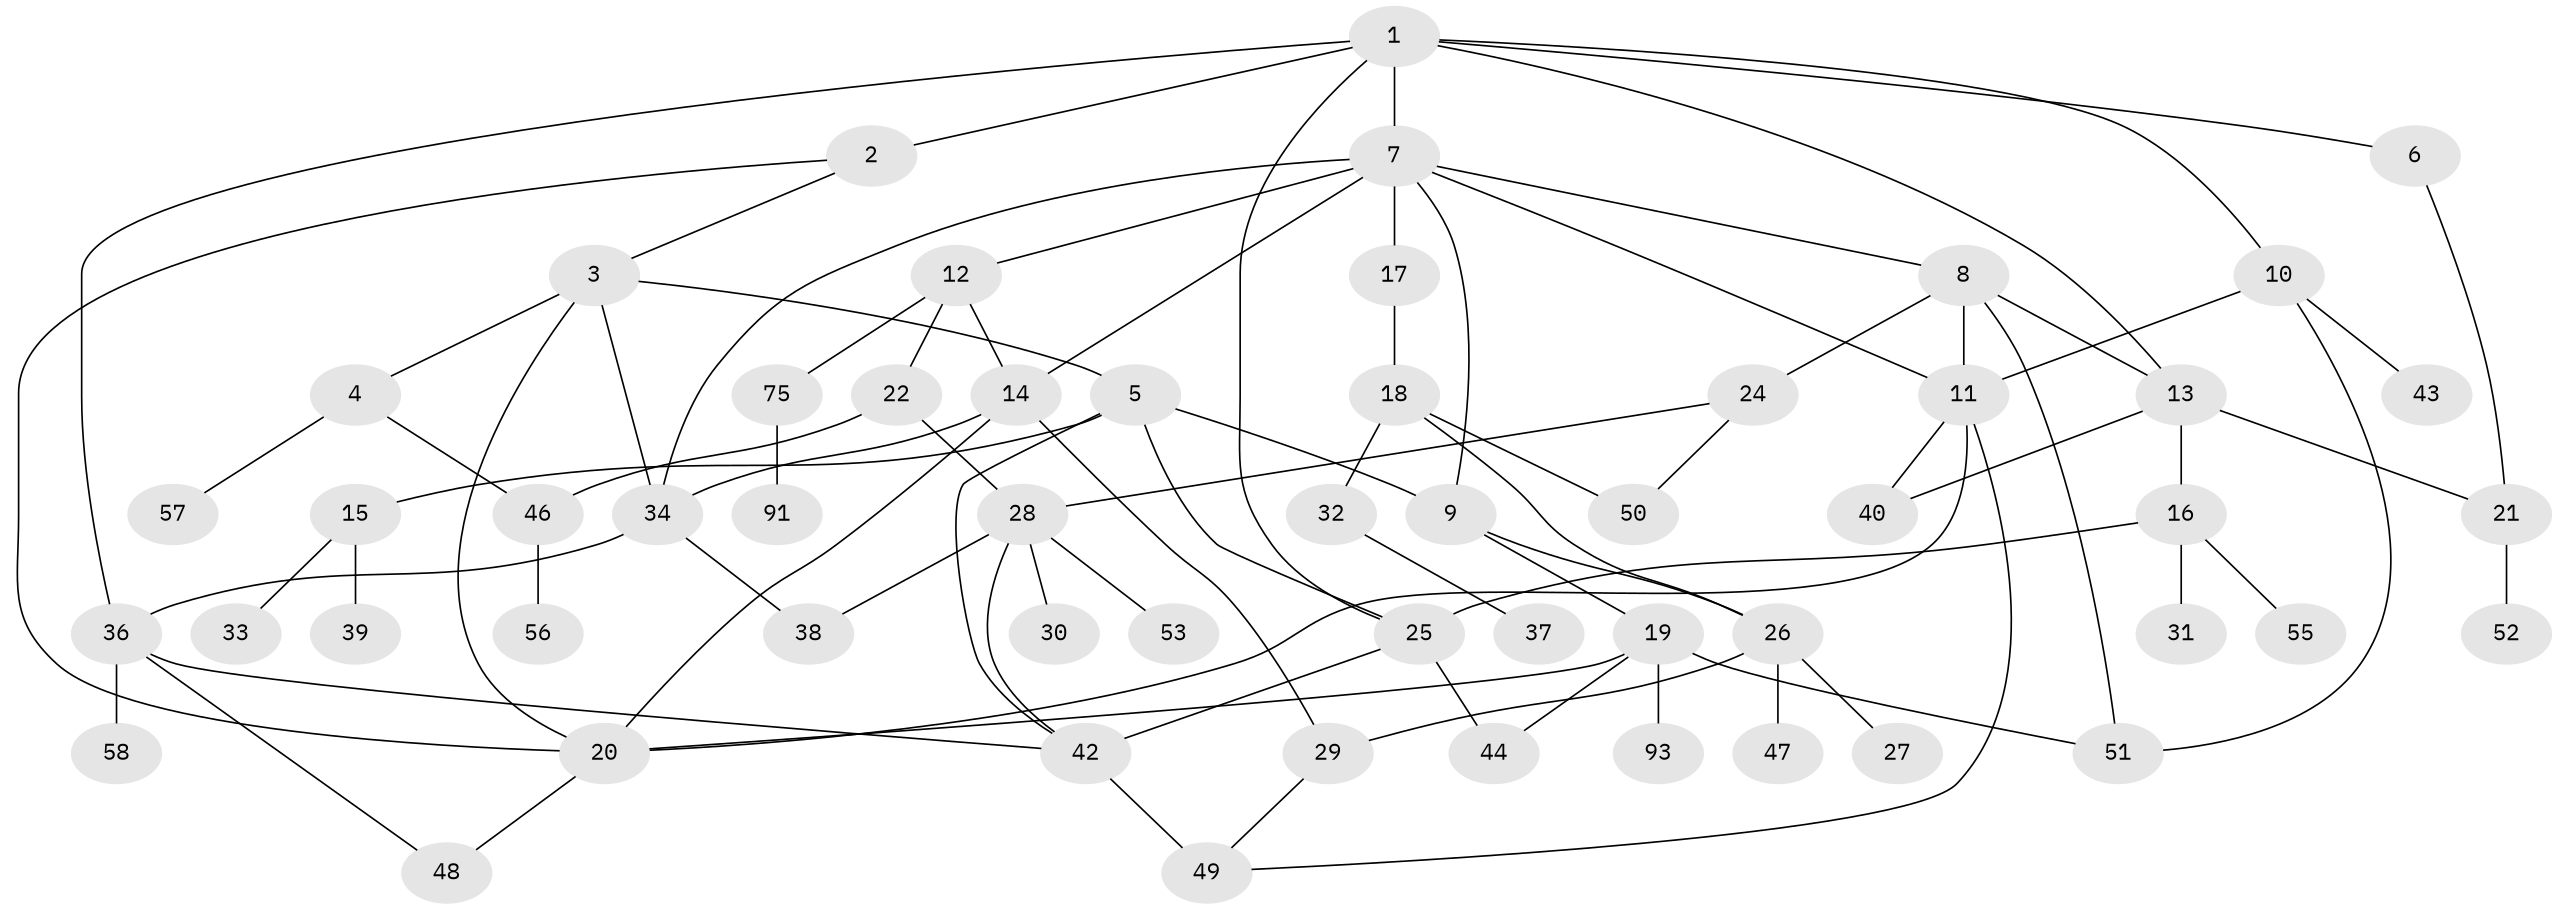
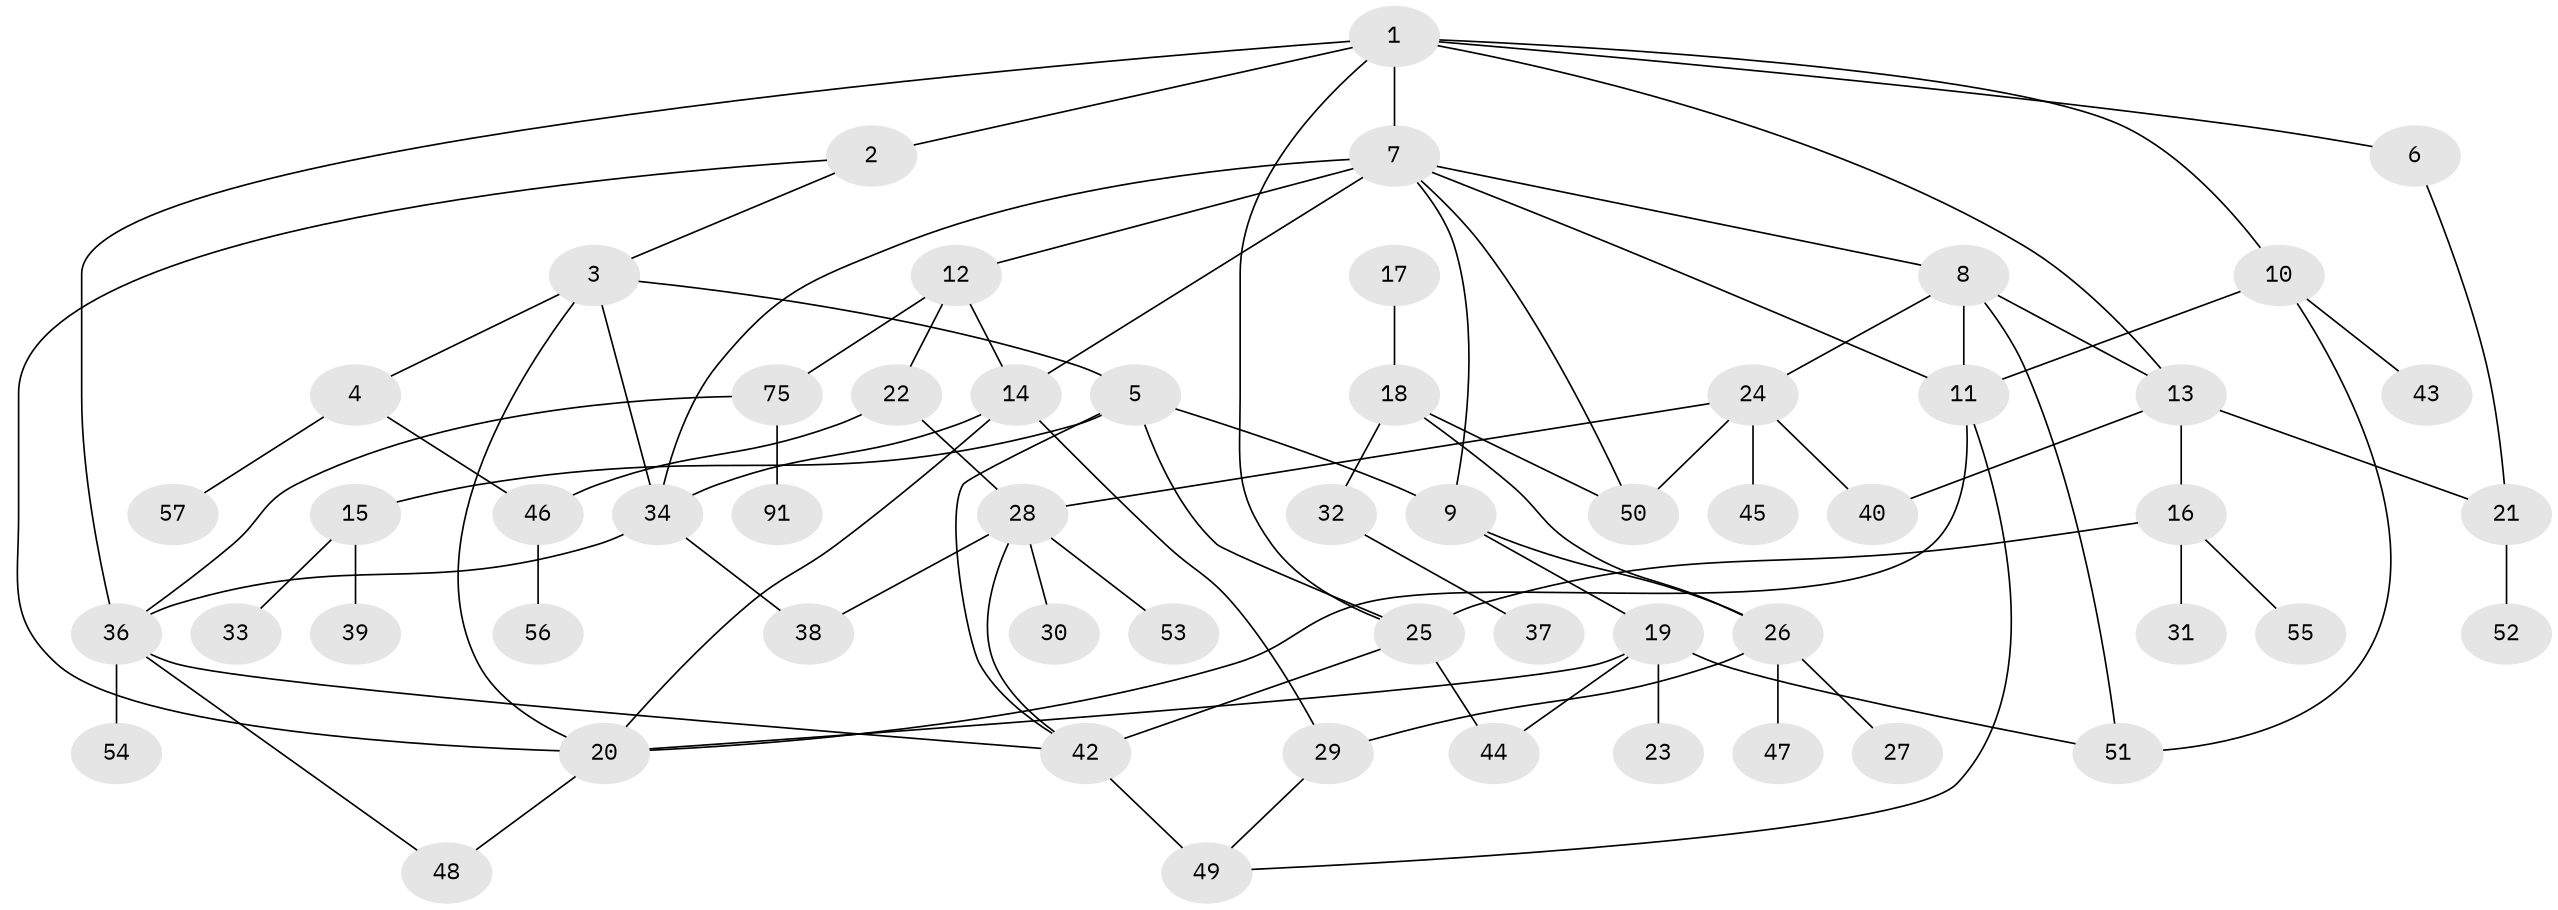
edge "7" -- "17": now "7" -- "50"
edge "75" -- "36": added
edge "11" -- "40": now "24" -- "40"
node "45": added
node "58": label "58" -> "54"
node "93": label "93" -> "23"
